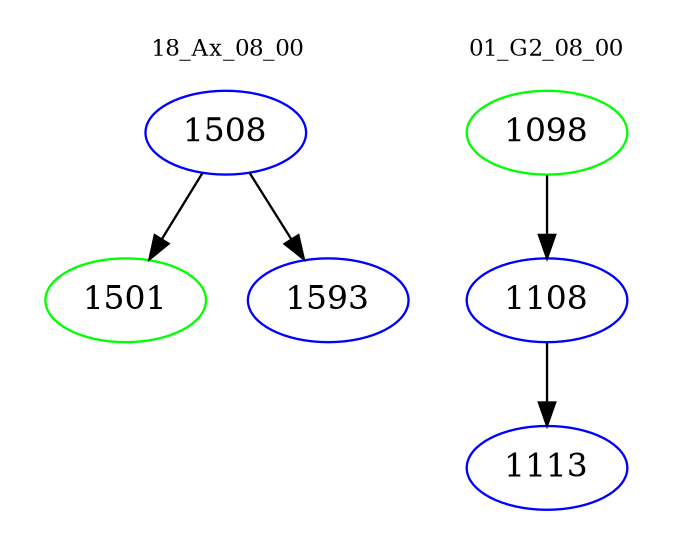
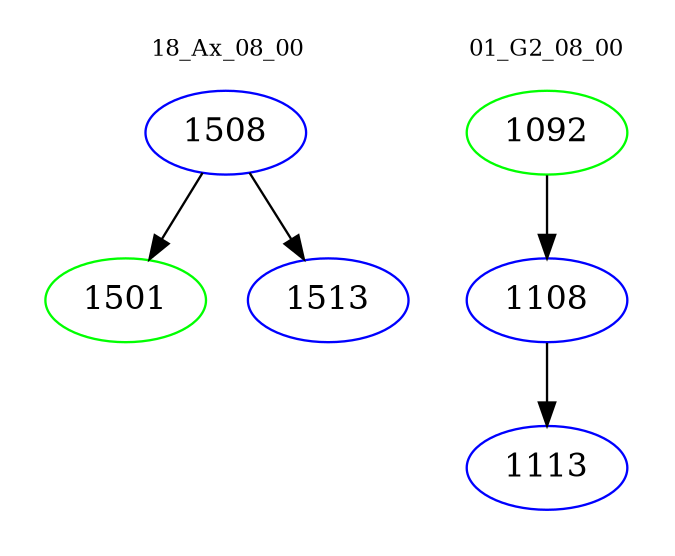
node "1098": label "1098" -> "1092"
node "1593": label "1593" -> "1513"
